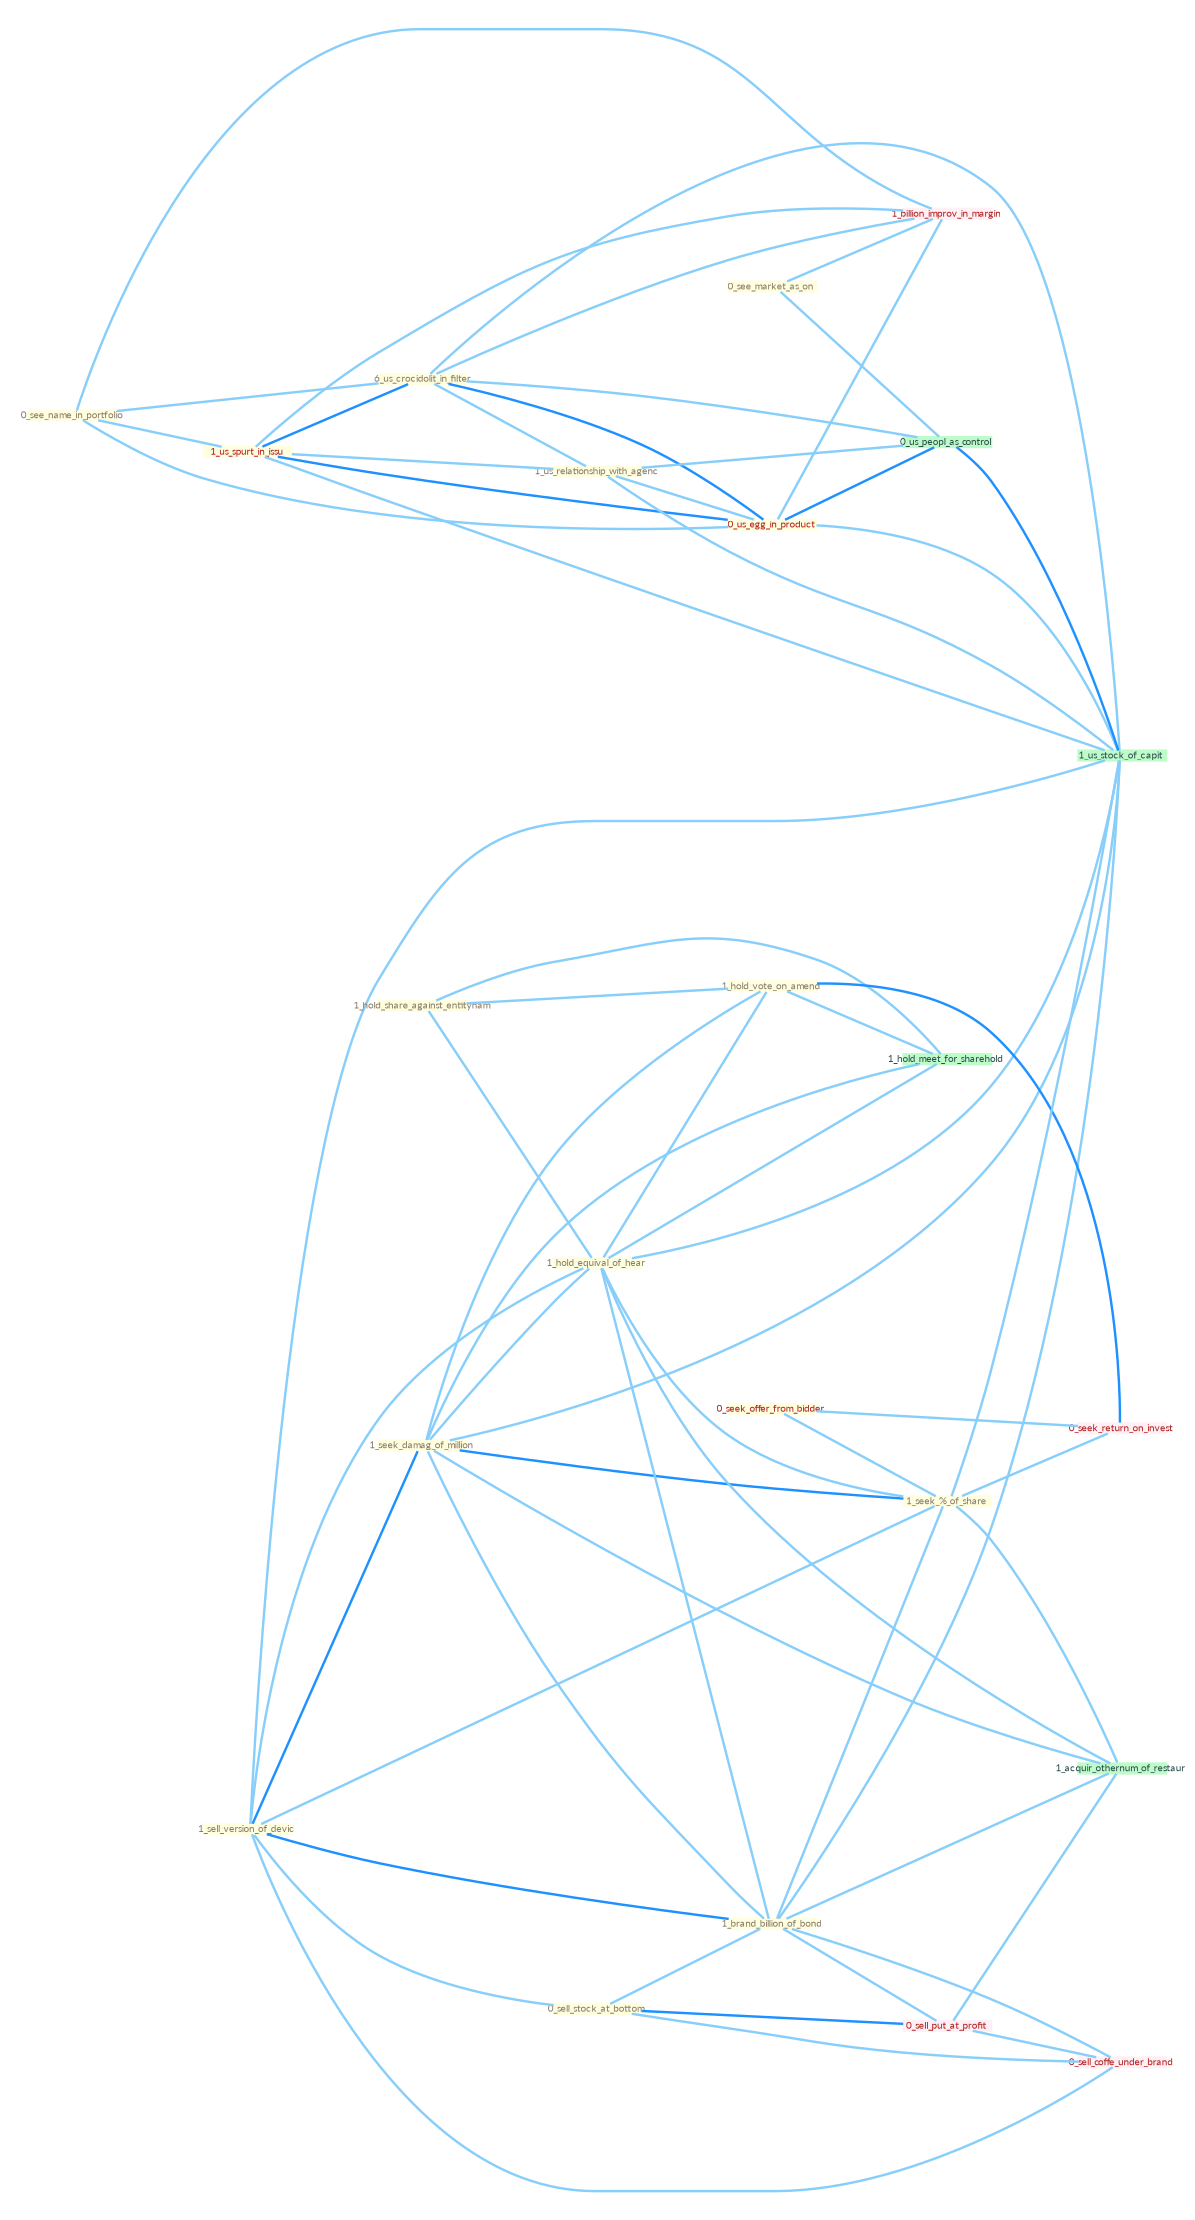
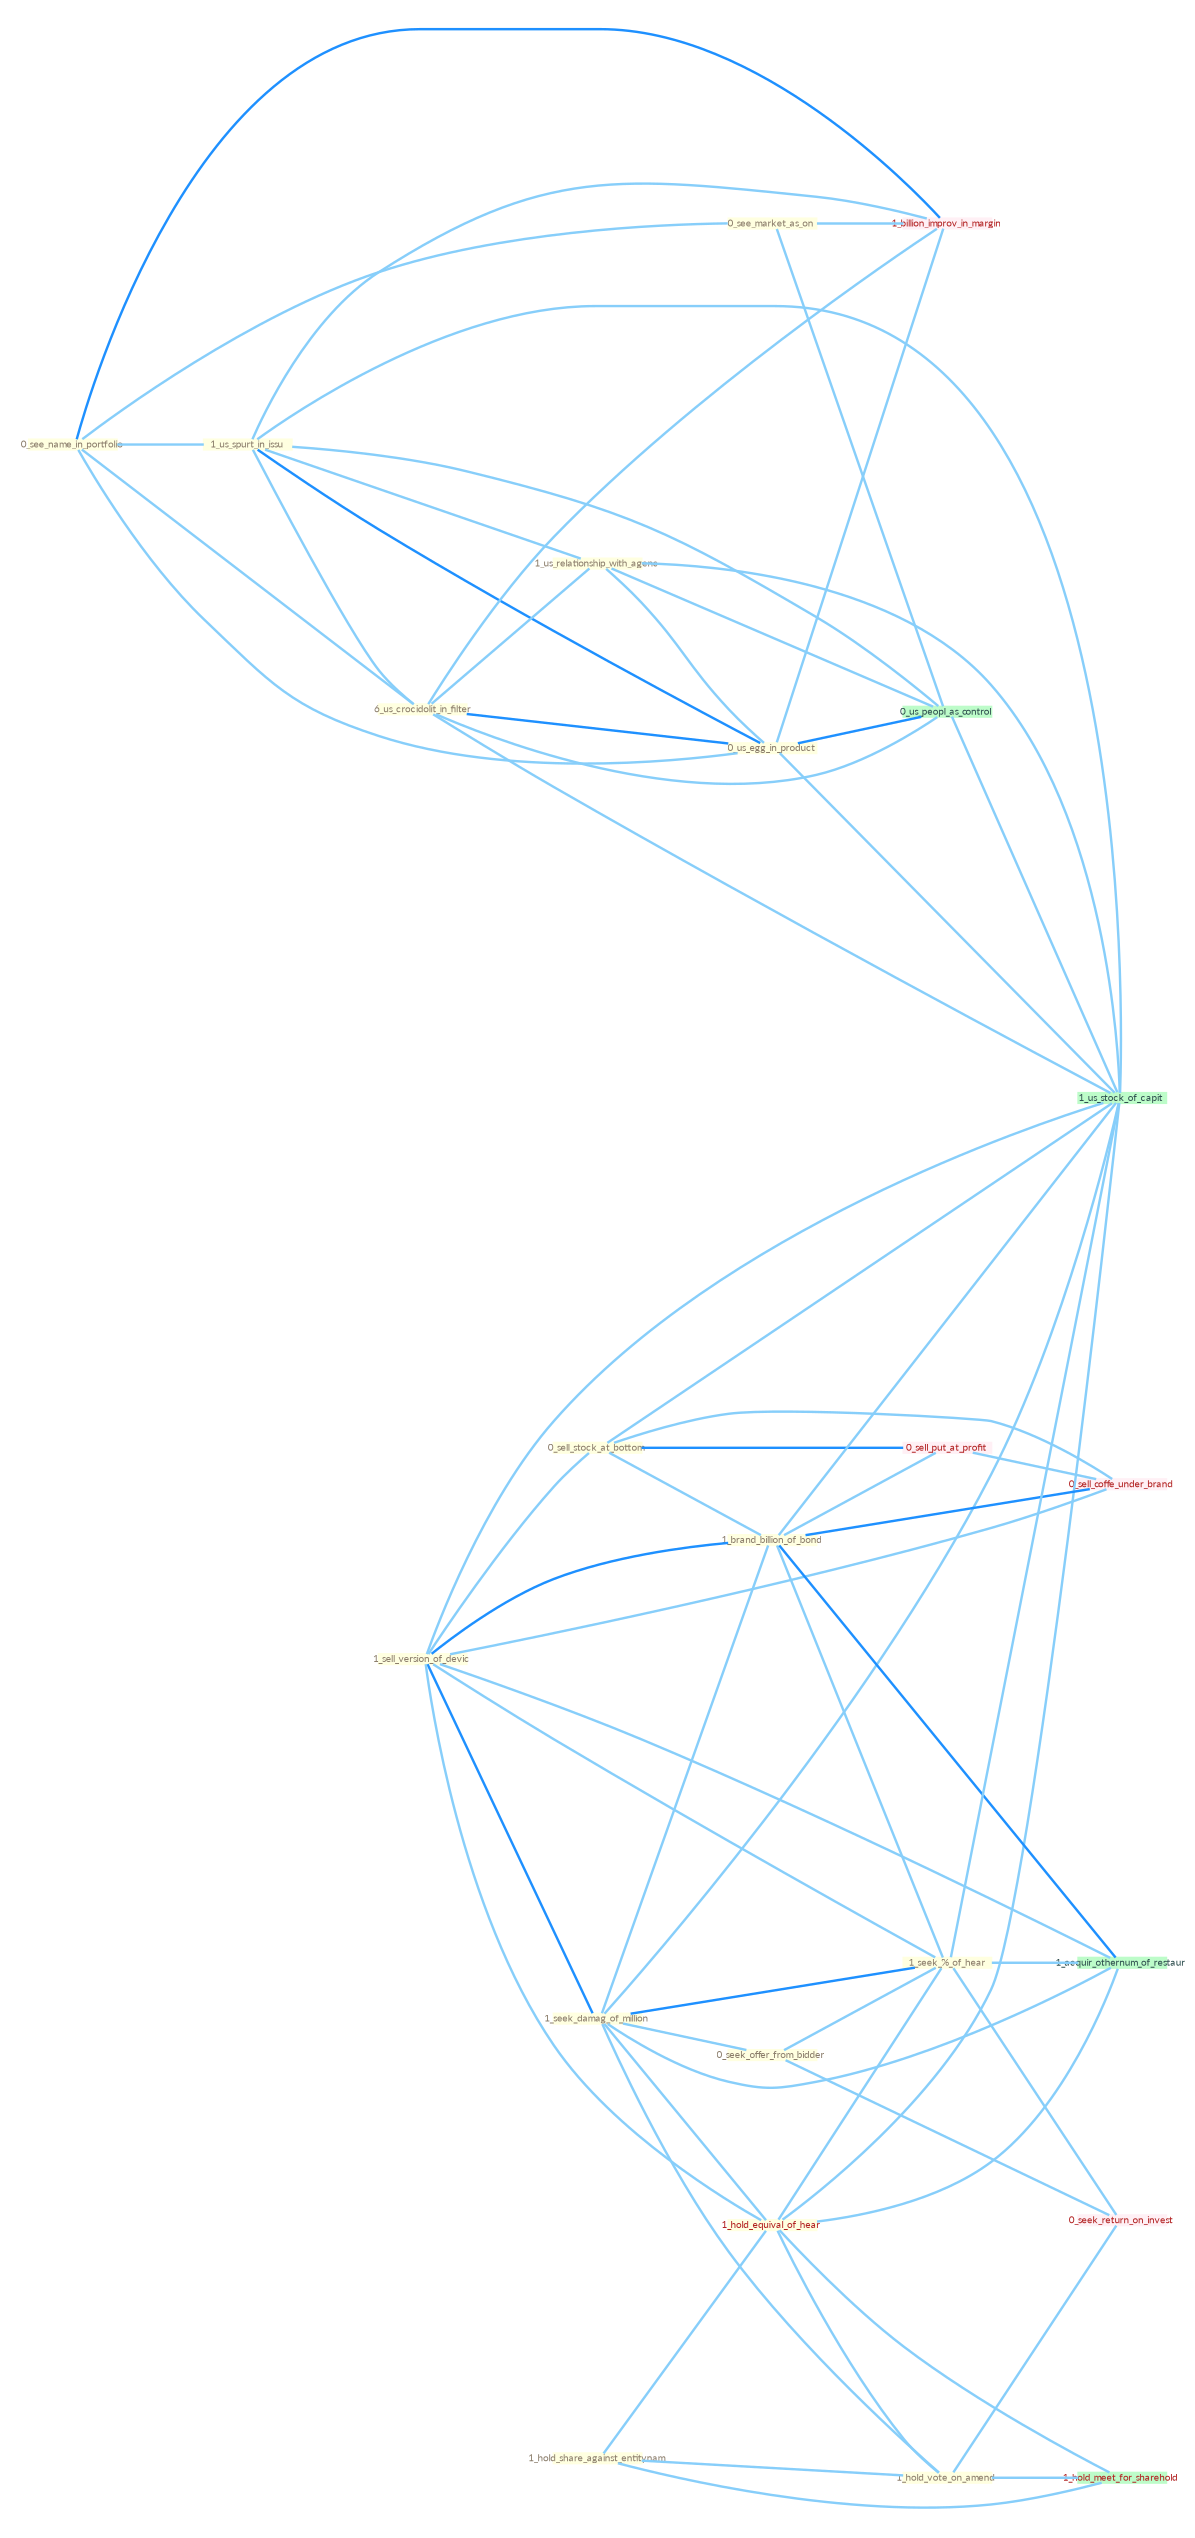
edge "1_billion_improv_in_margin" -- "0_see_name_in_portfolio": color #87cefa -> #1e90ff
edge "0_see_market_as_on" -- "0_see_name_in_portfolio": added
edge "6_us_crocidolit_in_filter" -- "1_us_spurt_in_issu": color #1e90ff -> #87cefa
node "1_us_spurt_in_issu": fontcolor #b22222 -> #8b7d6b
edge "1_us_spurt_in_issu" -- "0_us_peopl_as_control": added
node "0_us_egg_in_product": fontcolor #b22222 -> #8b7d6b
edge "0_us_peopl_as_control" -- "1_us_stock_of_capit": color #1e90ff -> #87cefa
node "1_hold_meet_for_sharehold": fontcolor #2f4f4f -> #b22222
edge "1_hold_vote_on_amend" -- "0_seek_return_on_invest": color #1e90ff -> #87cefa
edge "1_hold_meet_for_sharehold" -- "1_seek_damag_of_million": now "0_seek_offer_from_bidder" -- "1_seek_damag_of_million"
node "1_hold_equival_of_hear": fontcolor #8b7d6b -> #b22222
edge "1_us_stock_of_capit" -- "0_sell_stock_at_bottom": added
node "0_seek_offer_from_bidder": fontcolor #b22222 -> #8b7d6b
node "1_seek_%_of_share": label "1_seek_%_of_share" -> "1_seek_%_of_hear"
edge "1_hold_equival_of_hear" -- "1_brand_billion_of_bond": removed
edge "1_acquir_othernum_of_restaur" -- "1_brand_billion_of_bond": color #87cefa -> #1e90ff
edge "1_acquir_othernum_of_restaur" -- "0_sell_put_at_profit": now "1_acquir_othernum_of_restaur" -- "1_sell_version_of_devic"
edge "1_brand_billion_of_bond" -- "0_sell_coffe_under_brand": color #87cefa -> #1e90ff
